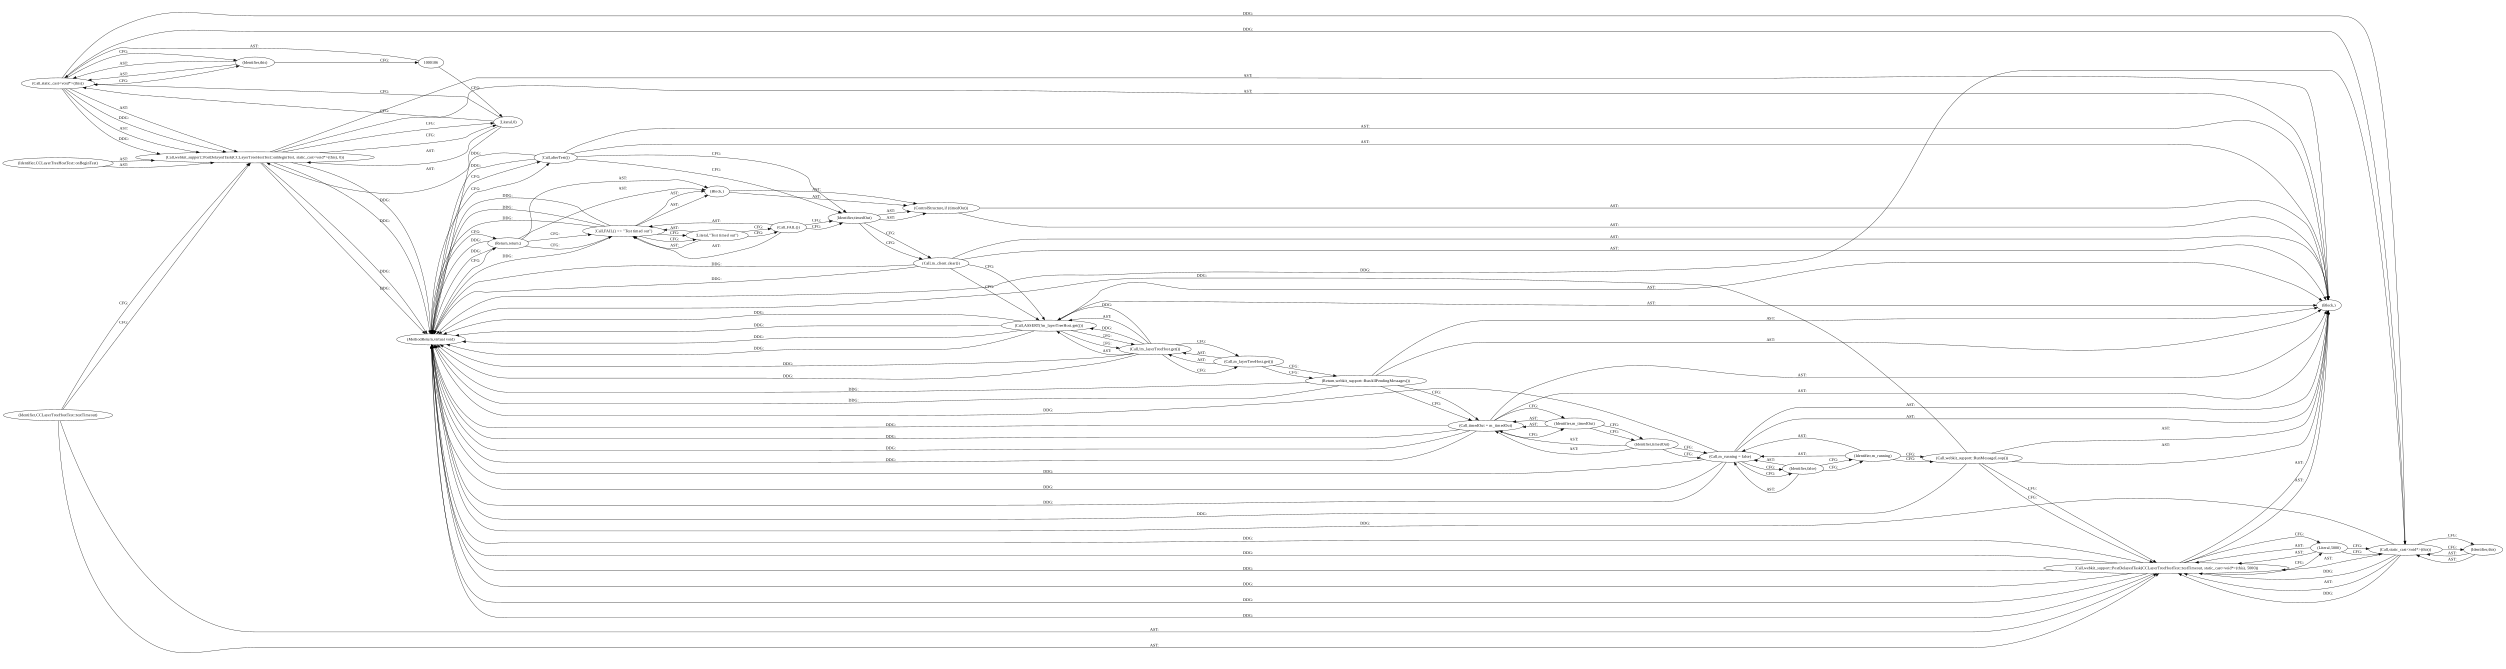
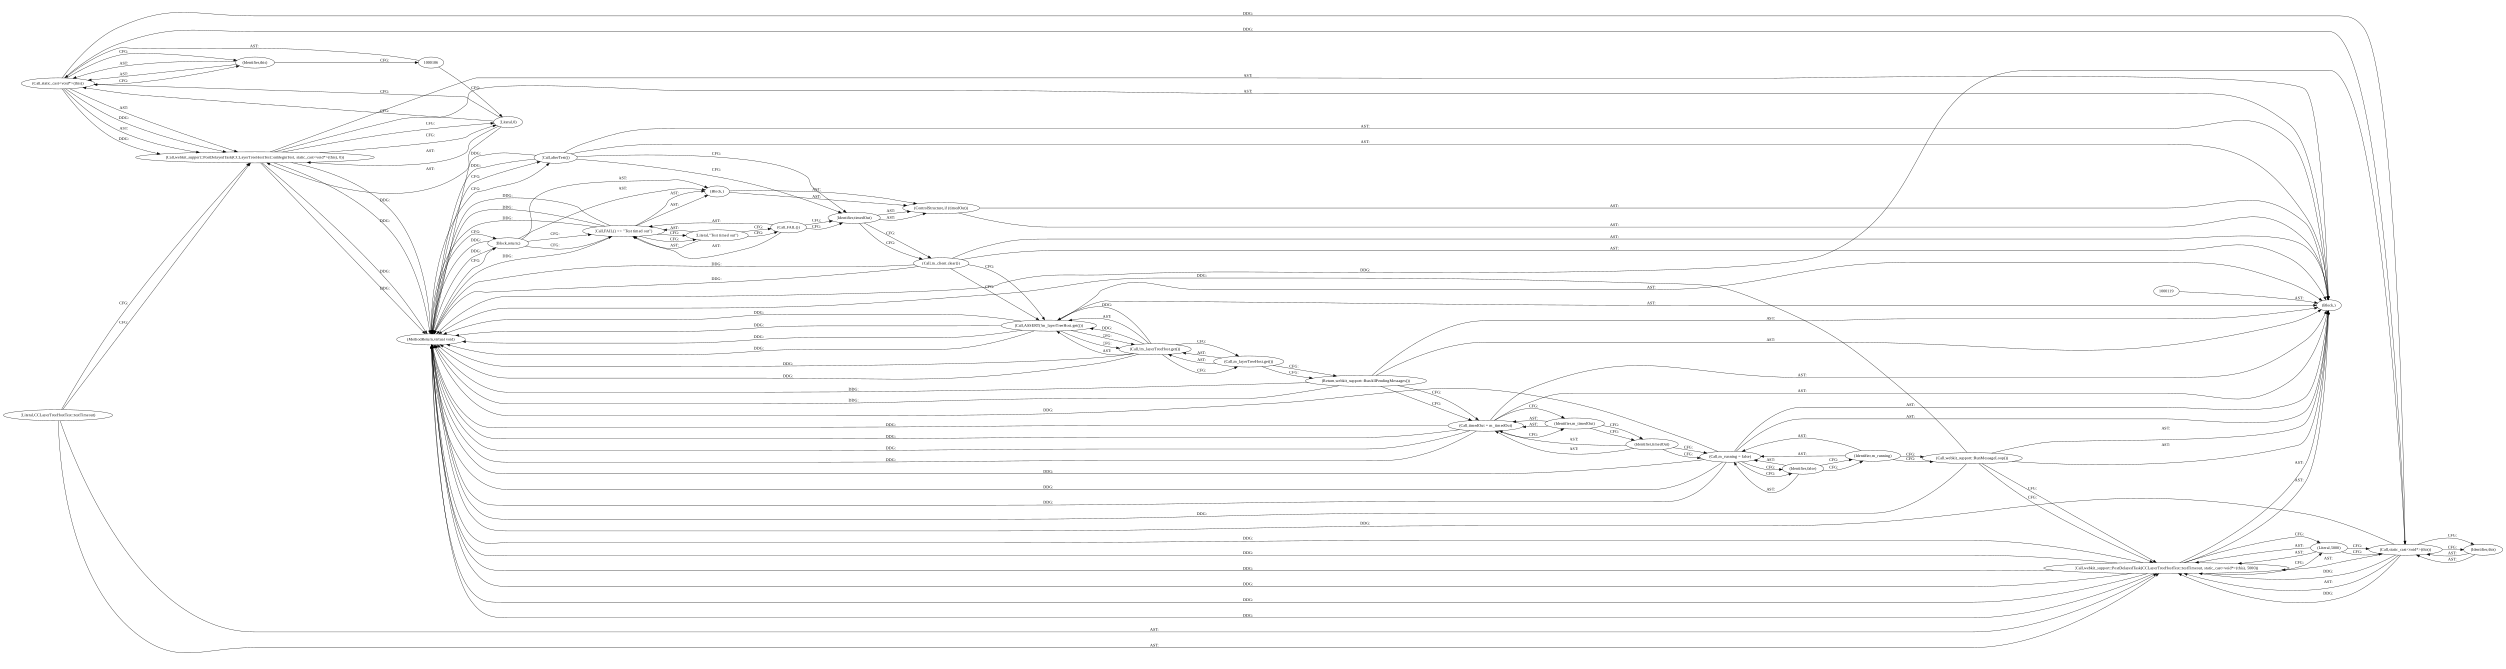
node "(Identifier,CCLayerTreeHostTest::onBeginTest)": removed
node "(Return,return;)": label "(Return,return;)" -> "(Block,return;)"
node "1000119": added
node "(Identifier,CCLayerTreeHostTest::testTimeout)": label "(Identifier,CCLayerTreeHostTest::testTimeout)" -> "(Literal,CCLayerTreeHostTest::testTimeout)"
